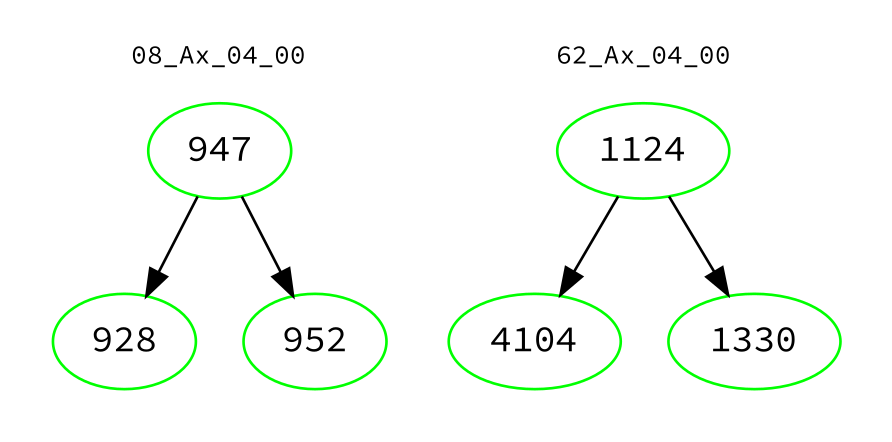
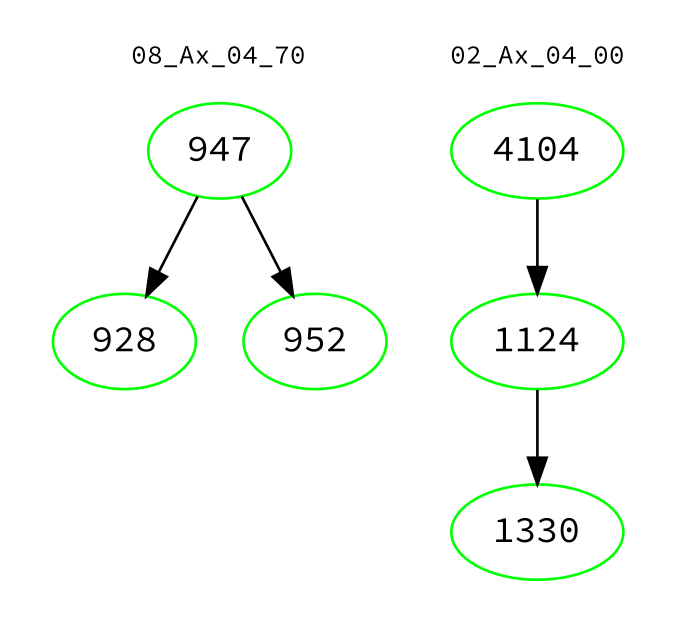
cluster "08_Ax_04_00": label "08_Ax_04_00" -> "08_Ax_04_70"
cluster "62_Ax_04_00": label "62_Ax_04_00" -> "02_Ax_04_00"
edge "1124" -> "4104": reversed
